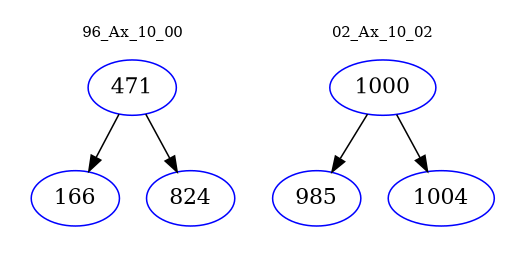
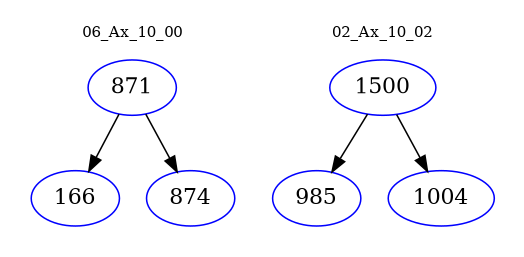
cluster "96_Ax_10_00": label "96_Ax_10_00" -> "06_Ax_10_00"
node "471": label "471" -> "871"
node "1000": label "1000" -> "1500"
node "824": label "824" -> "874"
